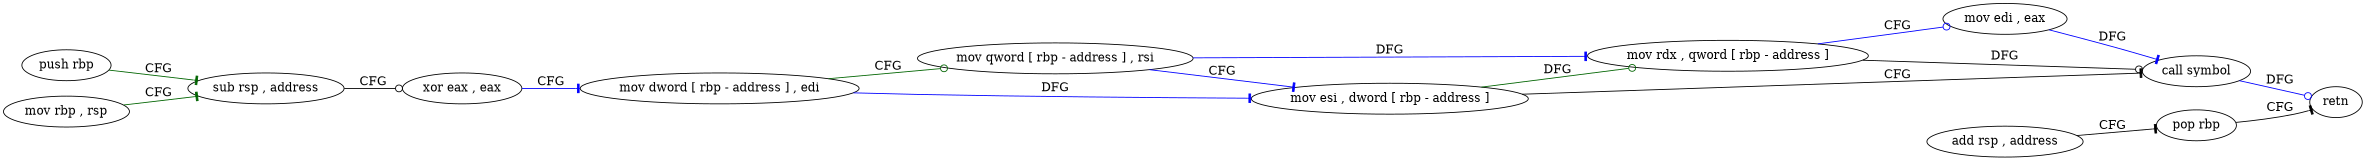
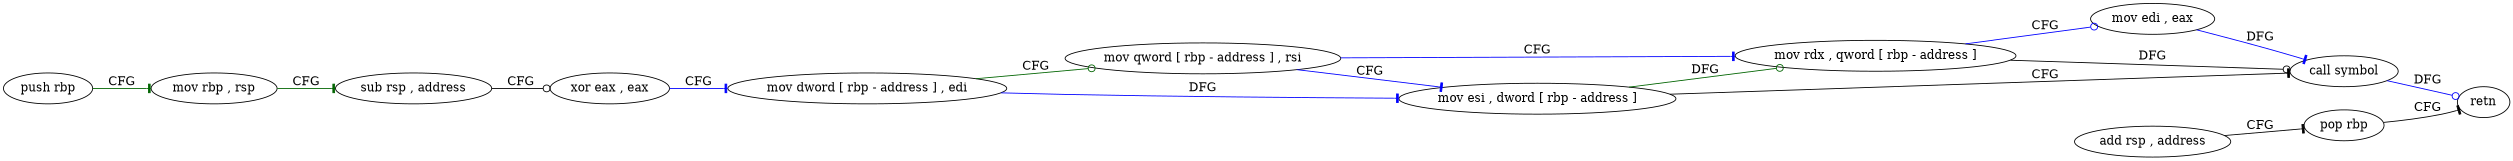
edge "mov qword [ rbp - address ] , rsi" -> "mov rdx , qword [ rbp - address ]": label "DFG" -> "CFG"
edge "push rbp" -> "sub rsp , address": now "push rbp" -> "mov rbp , rsp"
